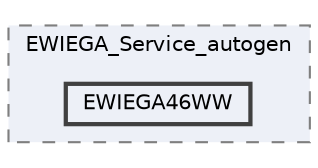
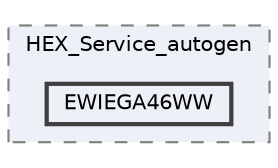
cluster "EWIEGA_Service_autogen": label "EWIEGA_Service_autogen" -> "HEX_Service_autogen"
